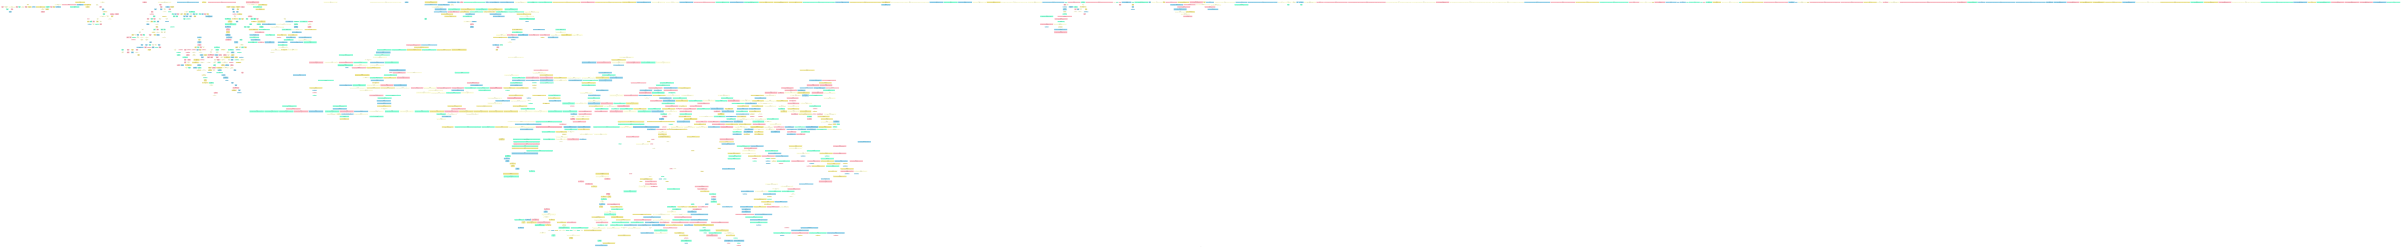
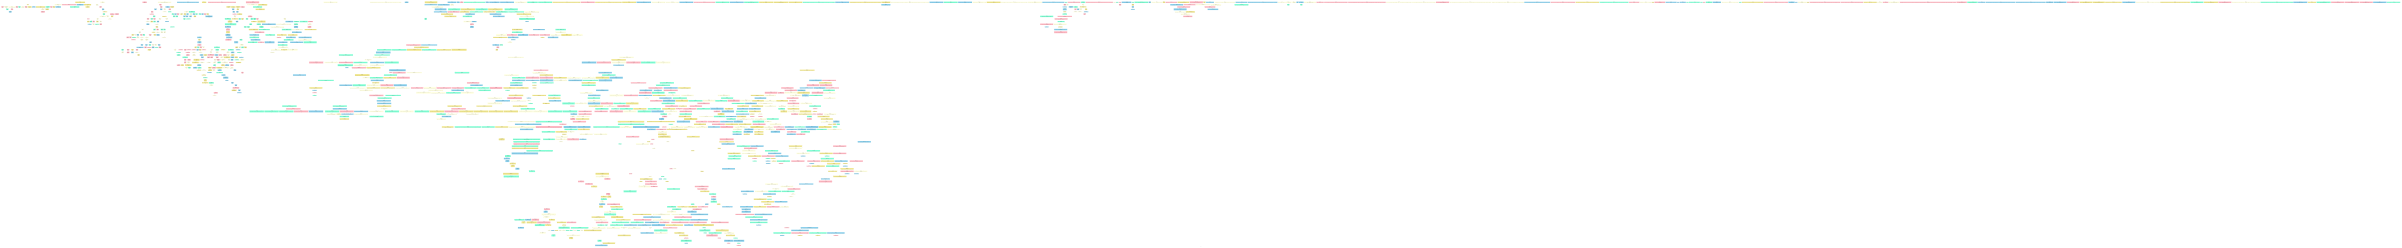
node "NodeID: 68": fillcolor khaki -> skyblue
node "NodeID: 359": fillcolor skyblue -> khaki
